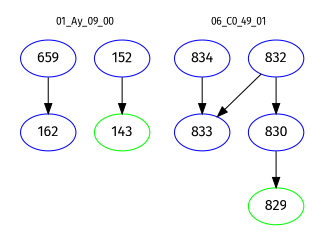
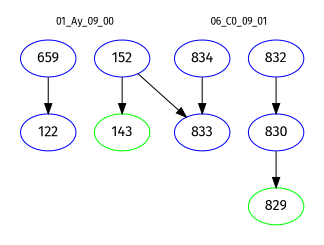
cluster "06_C0_49_01": label "06_C0_49_01" -> "06_C0_09_01"
edge "832" -> "833": now "152" -> "833"
node "162": label "162" -> "122"
